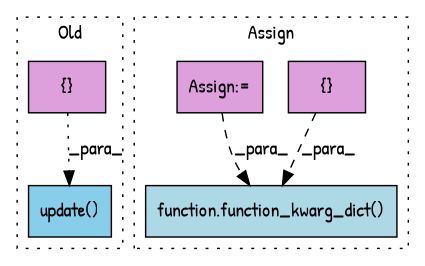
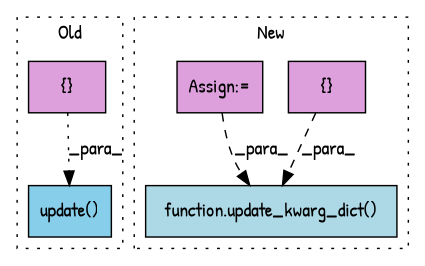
cluster "Assign": label "Assign" -> "New"
node "function.function_kwarg_dict()": label "function.function_kwarg_dict()" -> "function.update_kwarg_dict()"
